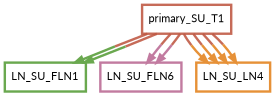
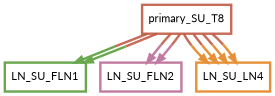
node "primary_SU_T1": label "primary_SU_T1" -> "primary_SU_T8"
node "LN_SU_FLN6": label "LN_SU_FLN6" -> "LN_SU_FLN2"
